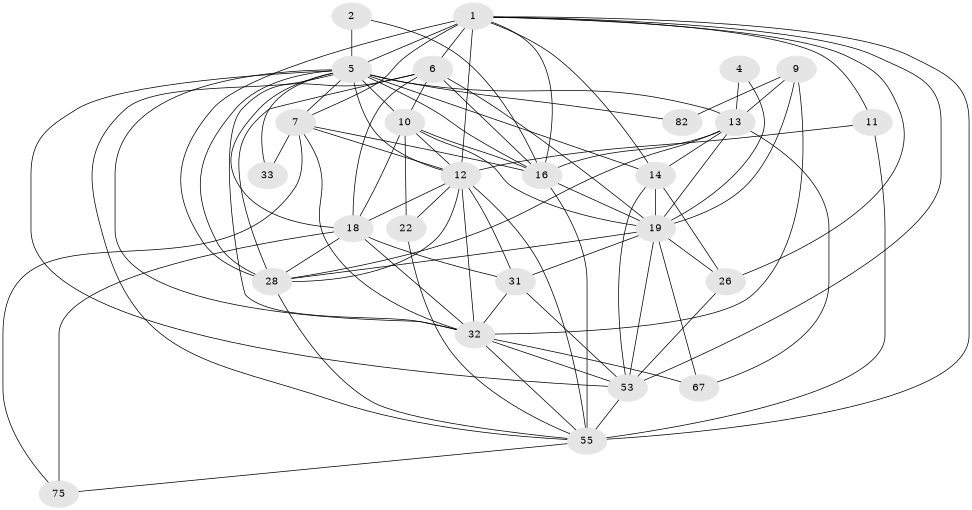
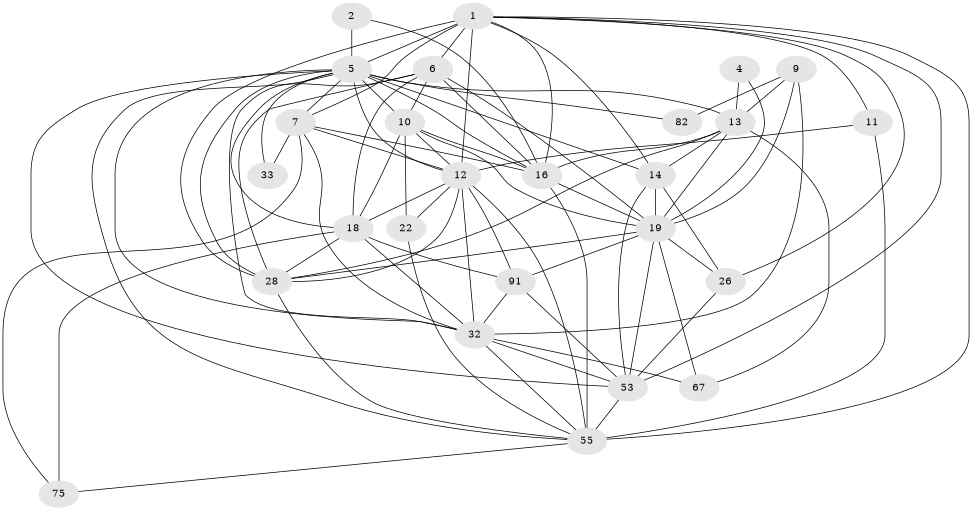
node "31": label "31" -> "91"
